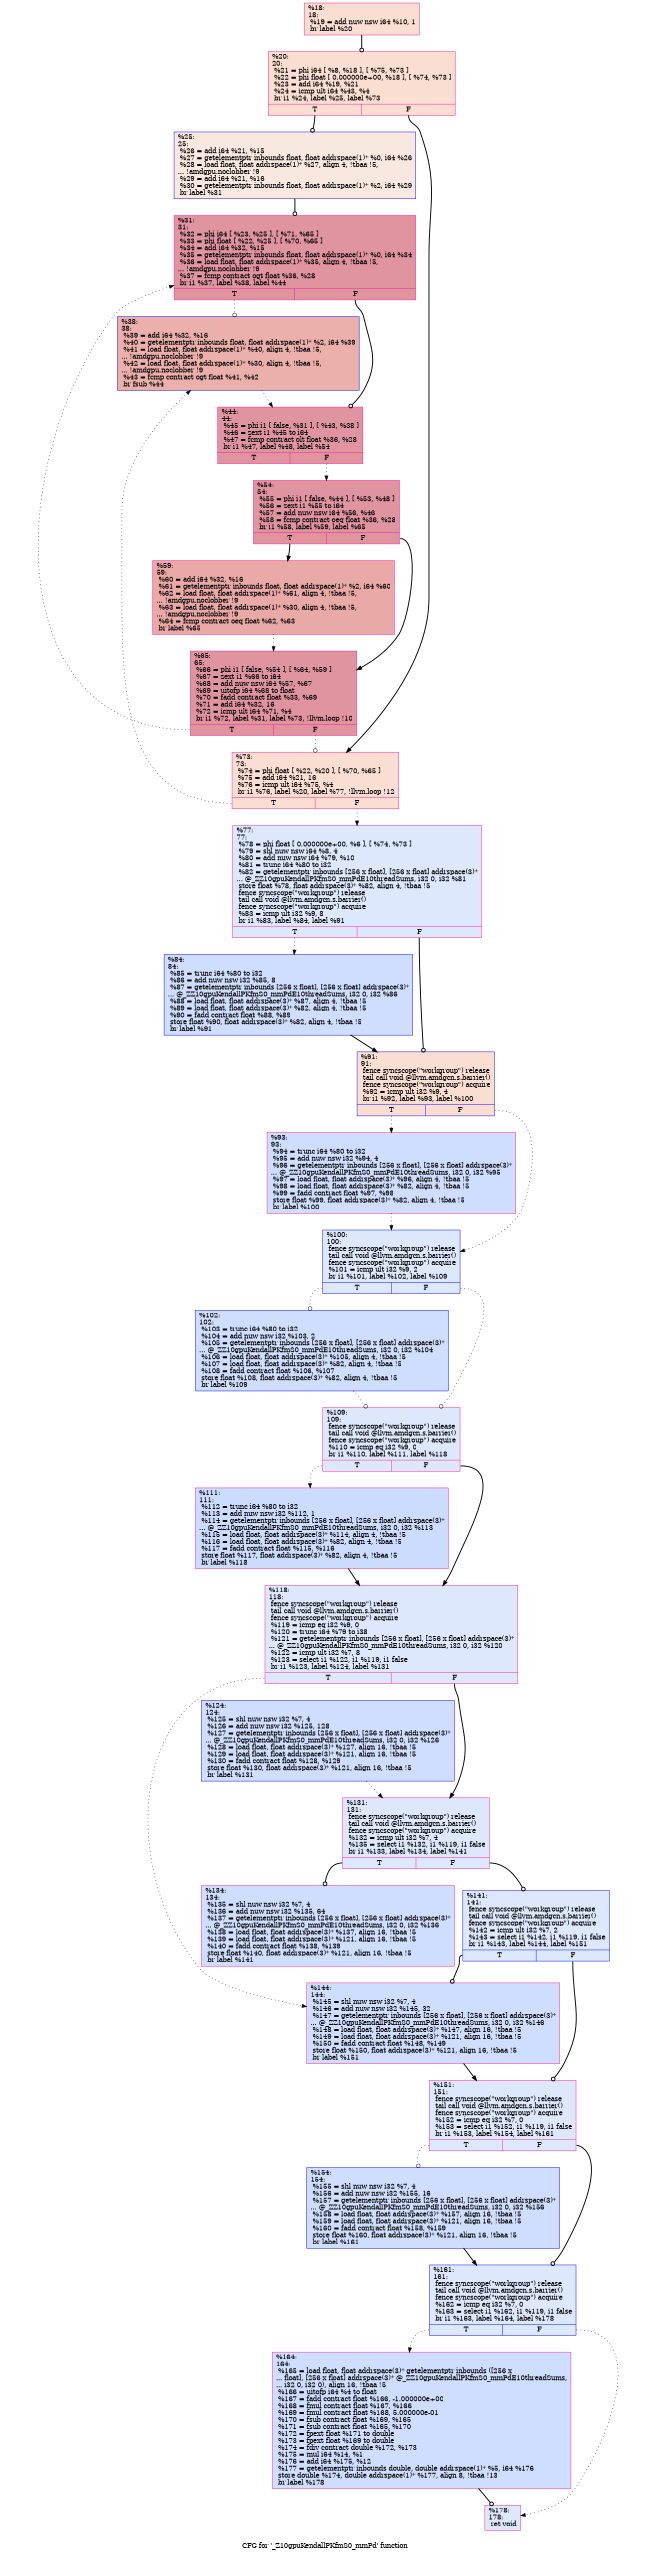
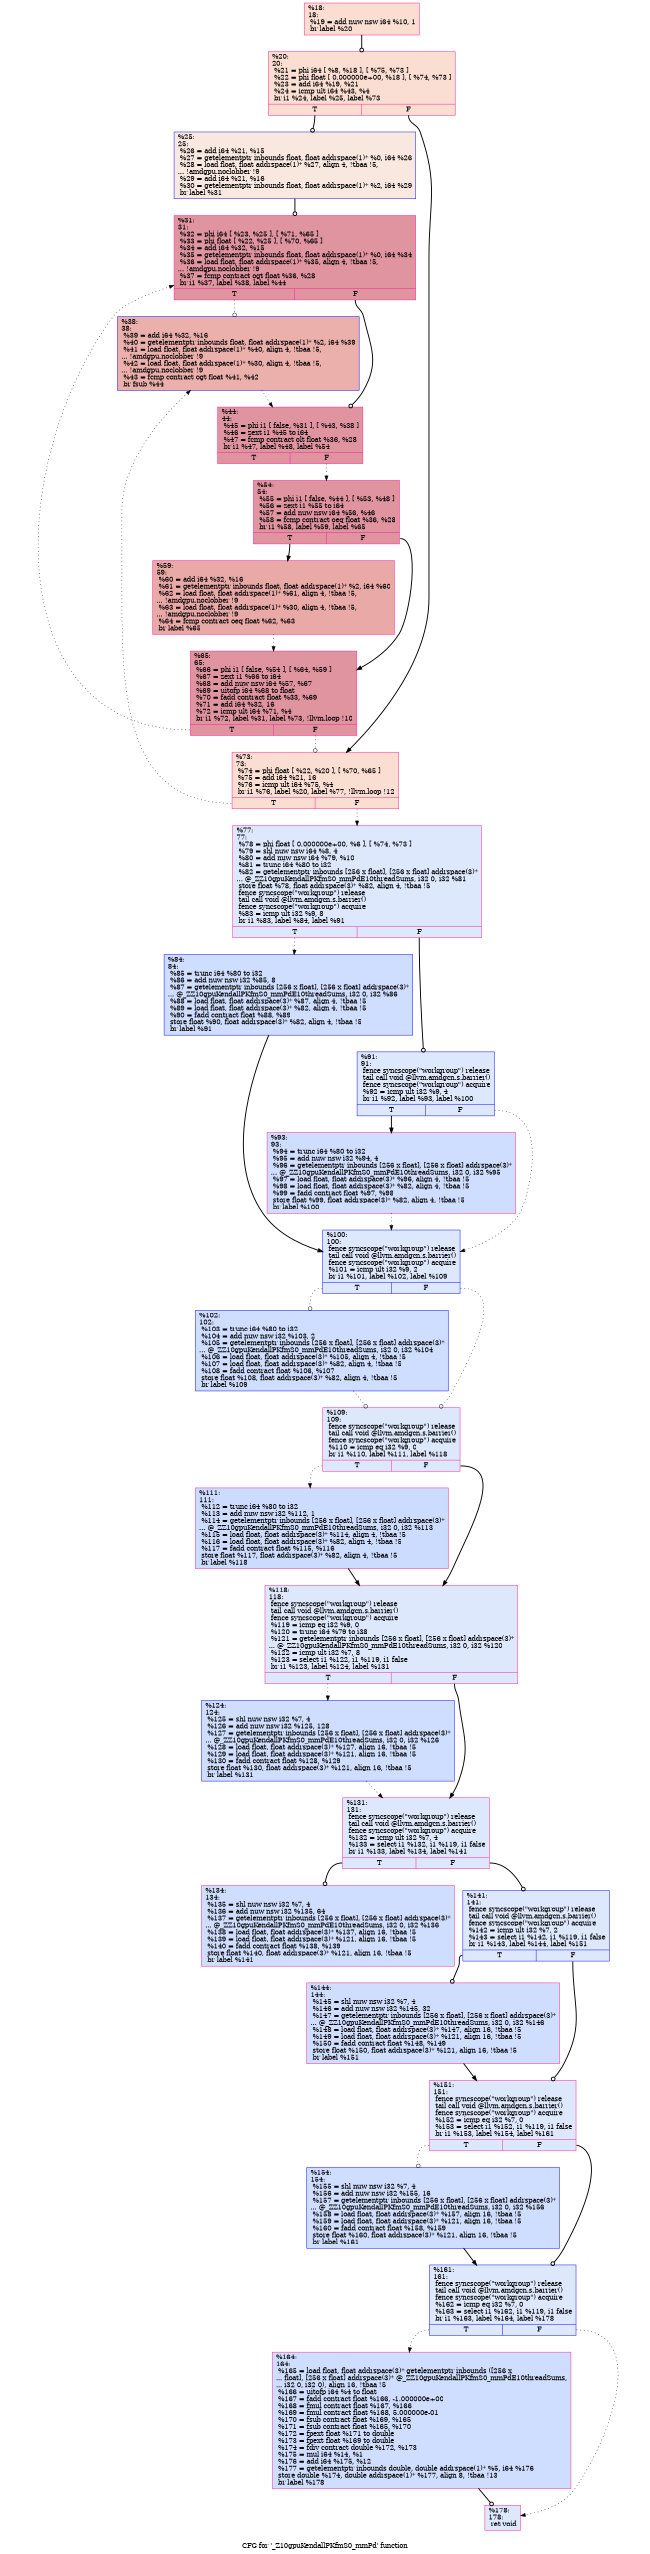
edge "%84:" -> "%91:": now "%84:" -> "%100:"
node "%91:": fillcolor #f7b59970 -> #b2ccfb70
edge "%91:" -> "%93:": style dotted -> bold
node "%131:": text "%135 = select i1 %132, i1 %119, i1 false" -> "%133 = select i1 %132, i1 %119, i1 false"
edge "%118:" -> "%144:": now "%118:" -> "%124:"
